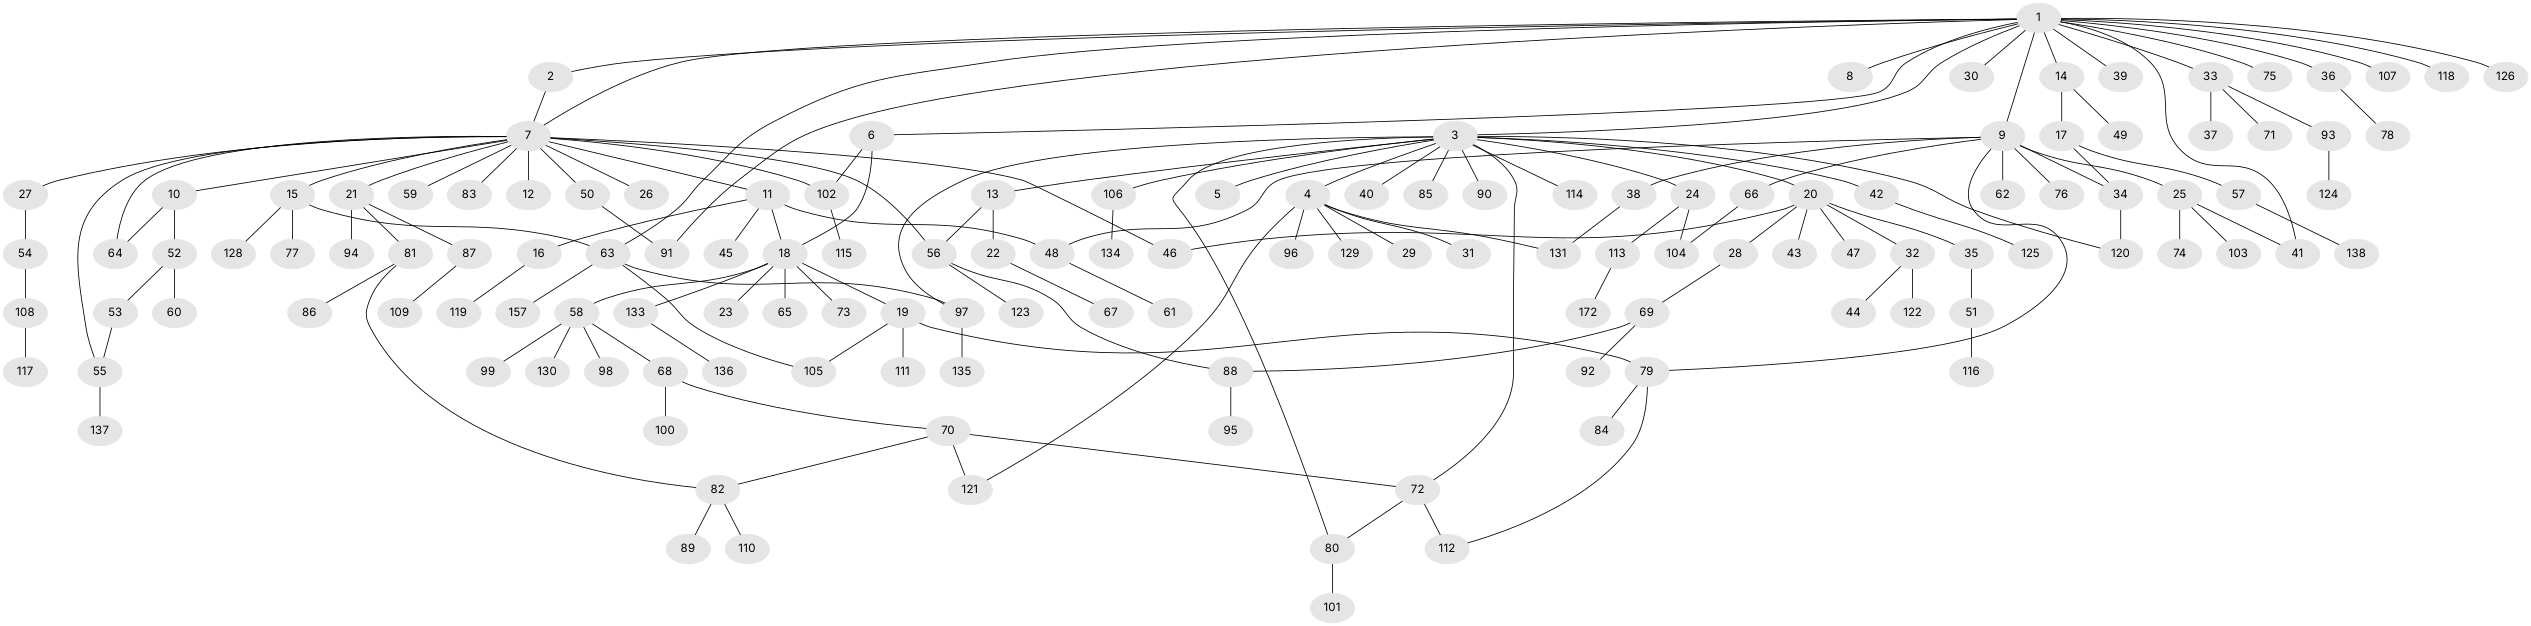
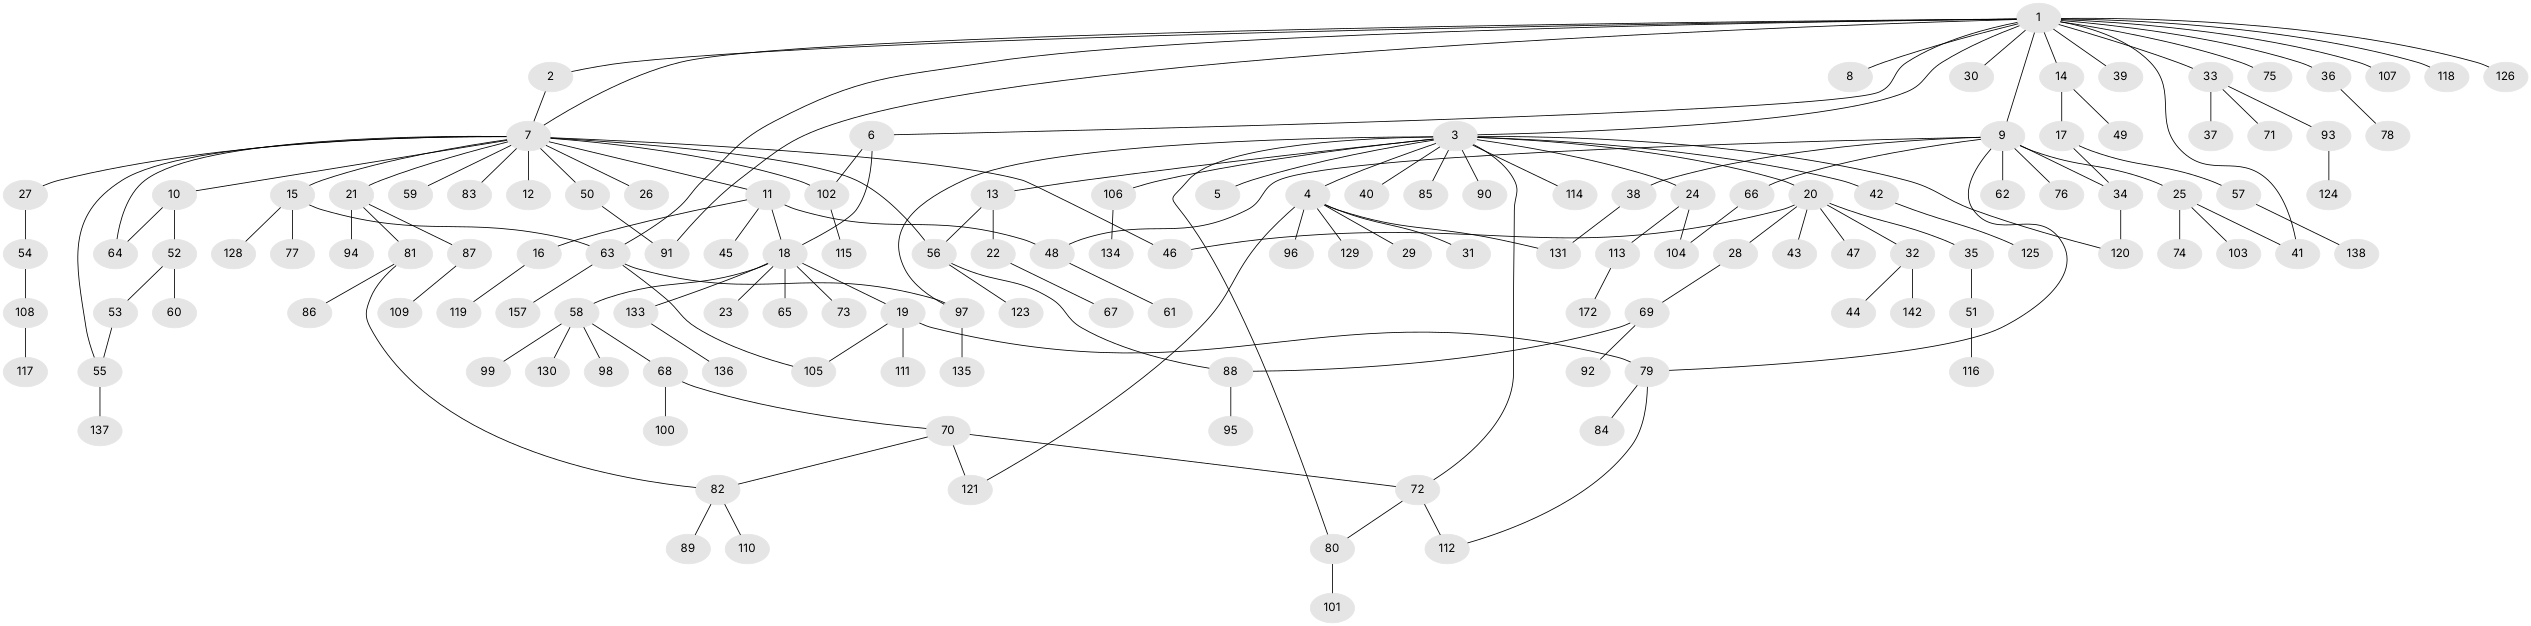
node "122": label "122" -> "142"
